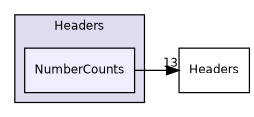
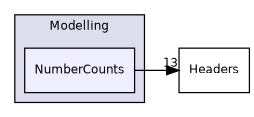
cluster "Headers": label "Headers" -> "Modelling"
